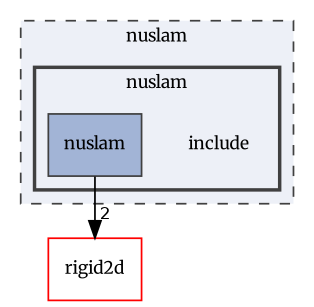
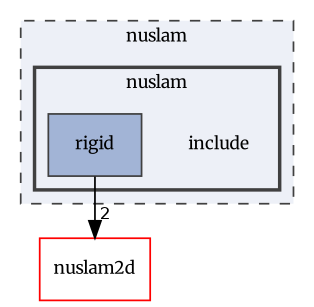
node "nuslam": label "nuslam" -> "rigid"
node "rigid2d": label "rigid2d" -> "nuslam2d"
